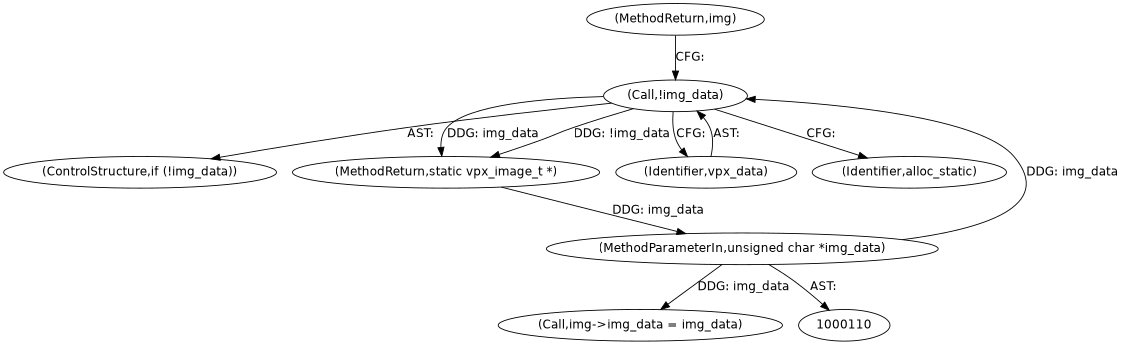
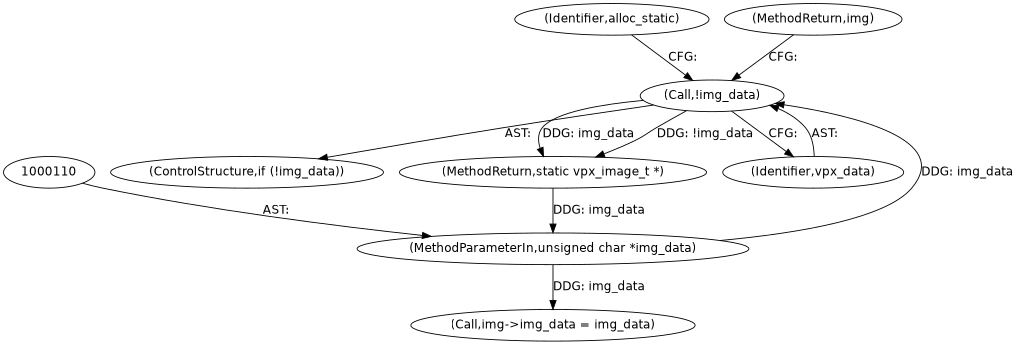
edge "(Call,!img_data)" -> "(Identifier,alloc_static)": reversed
edge "(MethodParameterIn,unsigned char *img_data)" -> "1000110": reversed
